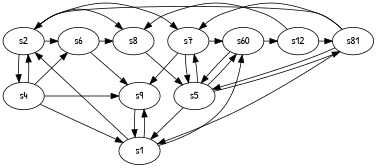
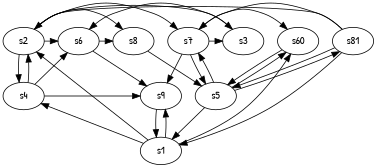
node "s3": added
node "s12": removed
edge "s4" -> "s1": reversed
